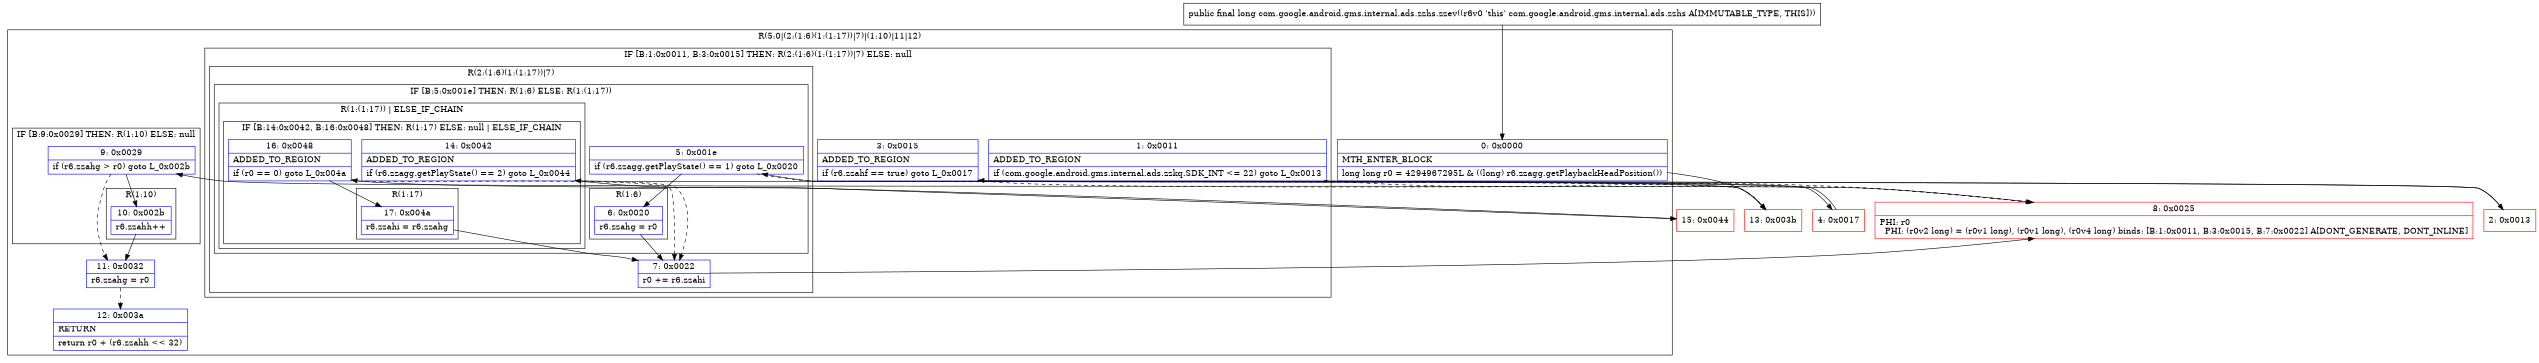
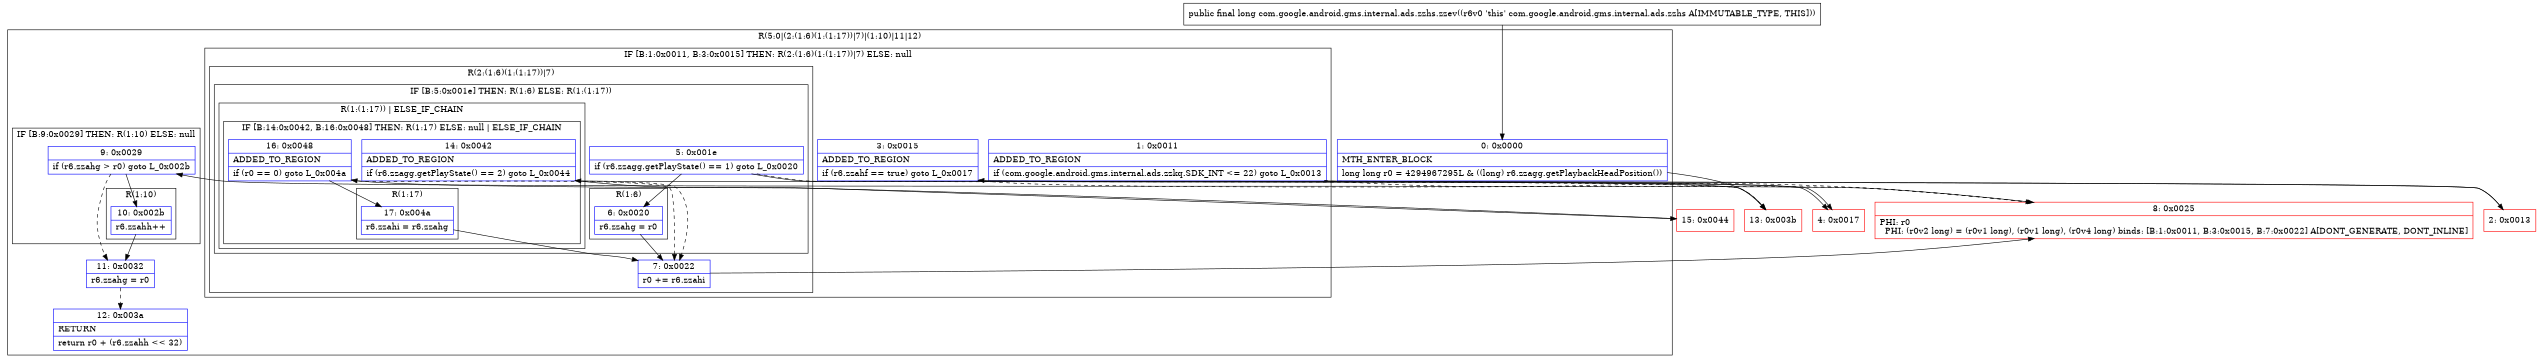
edge "4: 0x0017" -> "5: 0x001e": reversed
